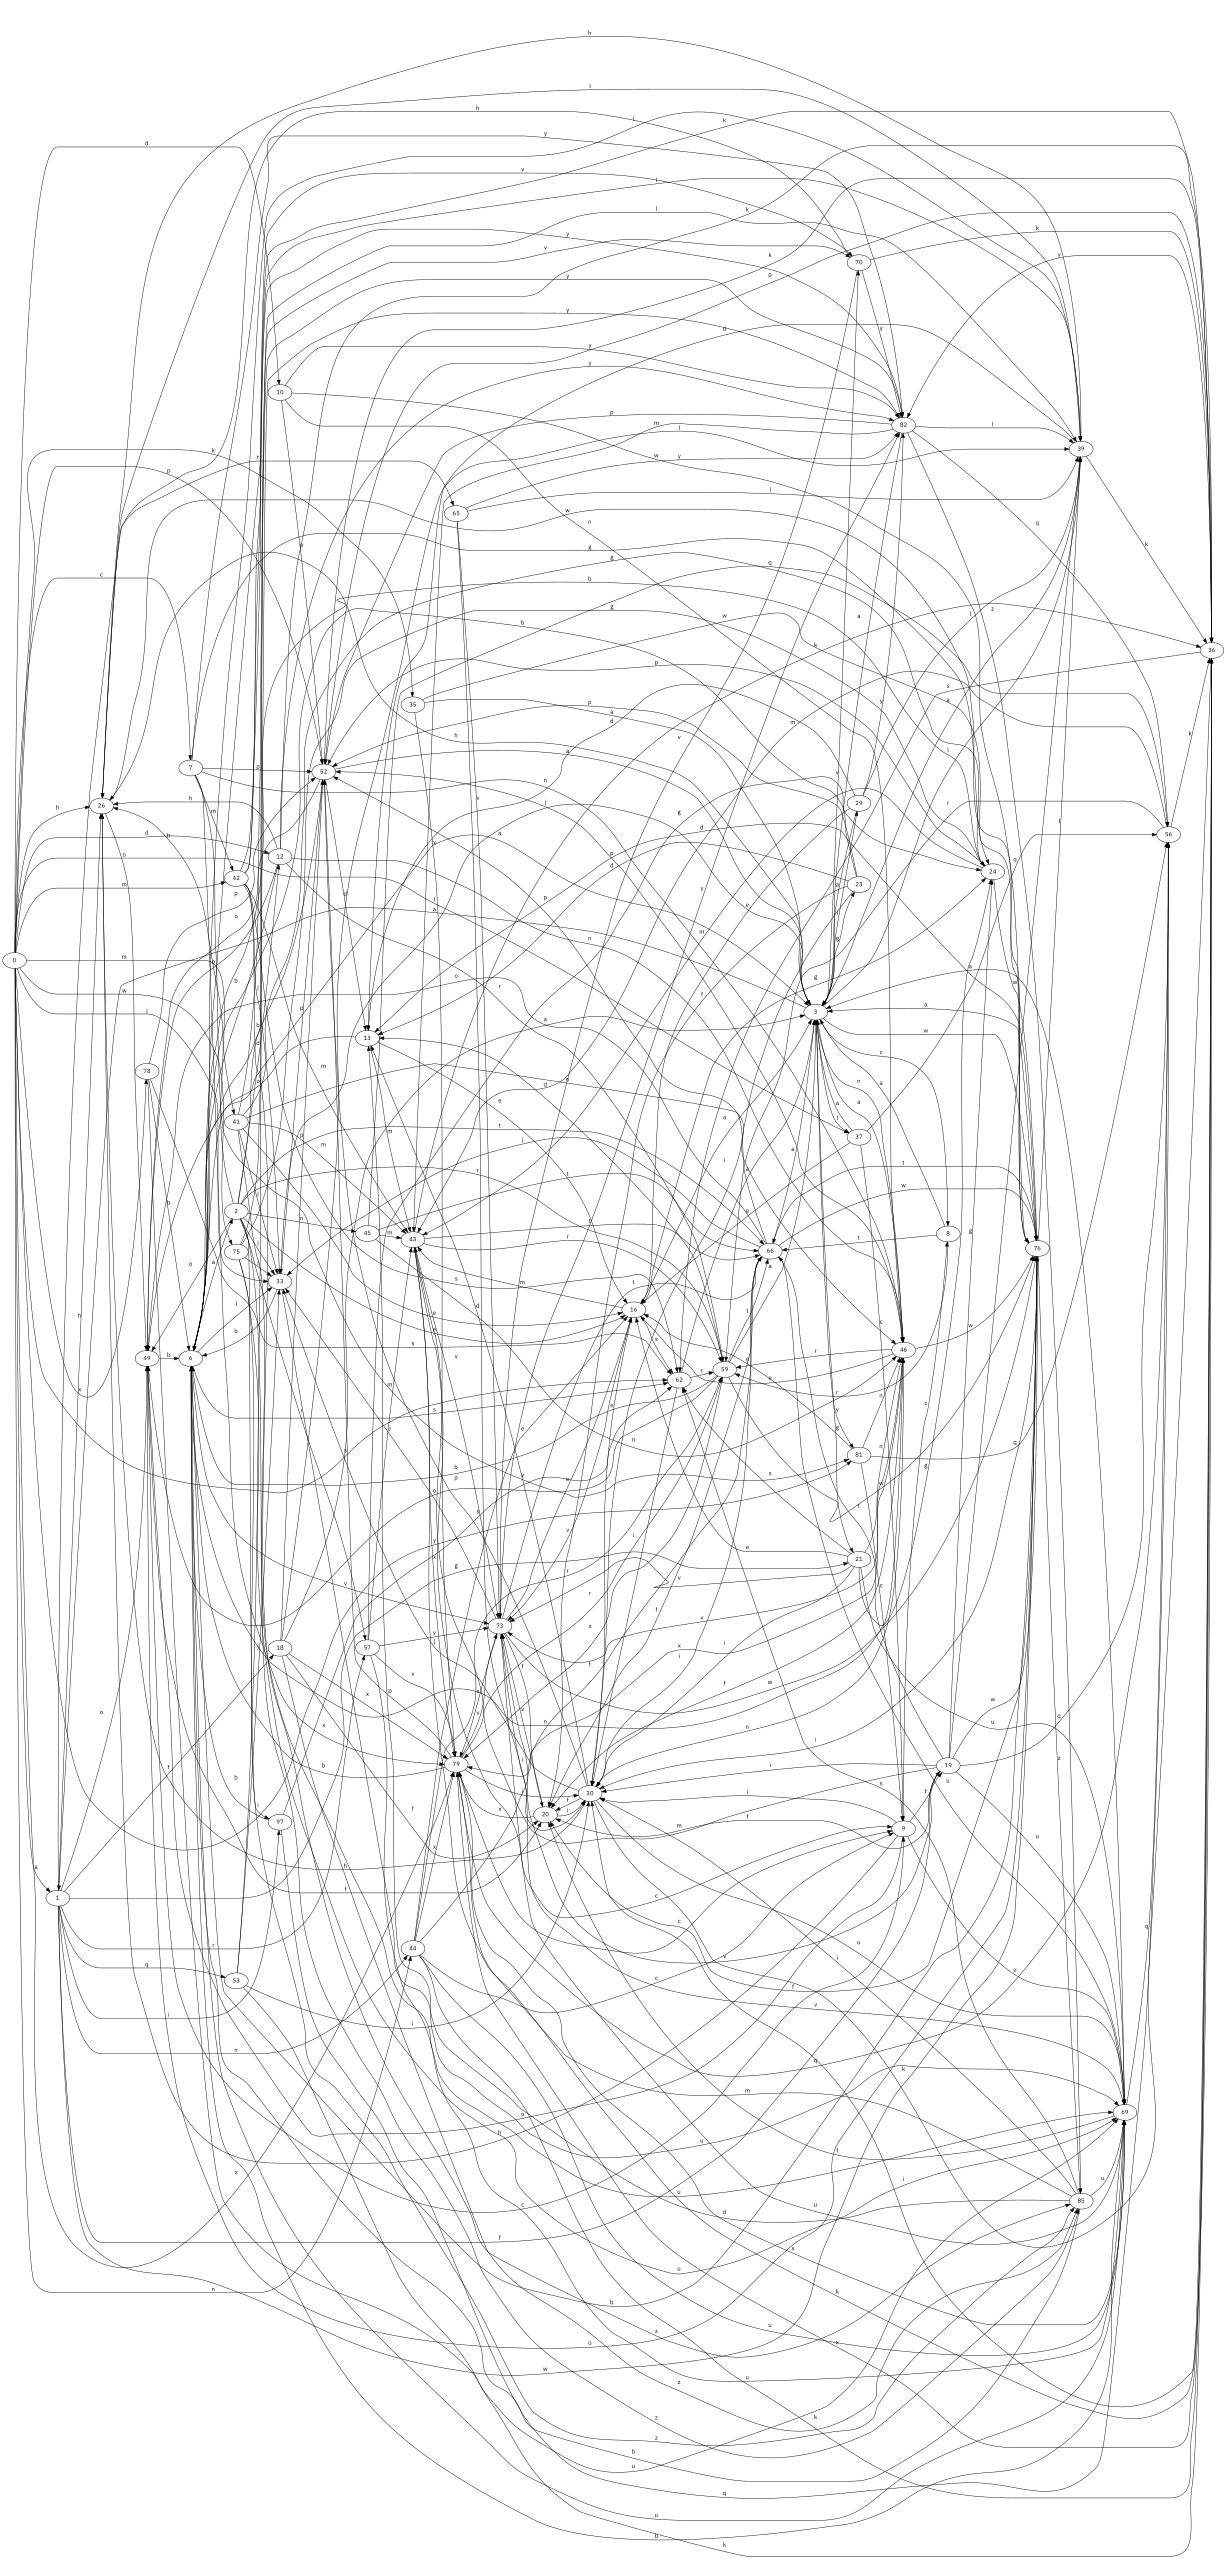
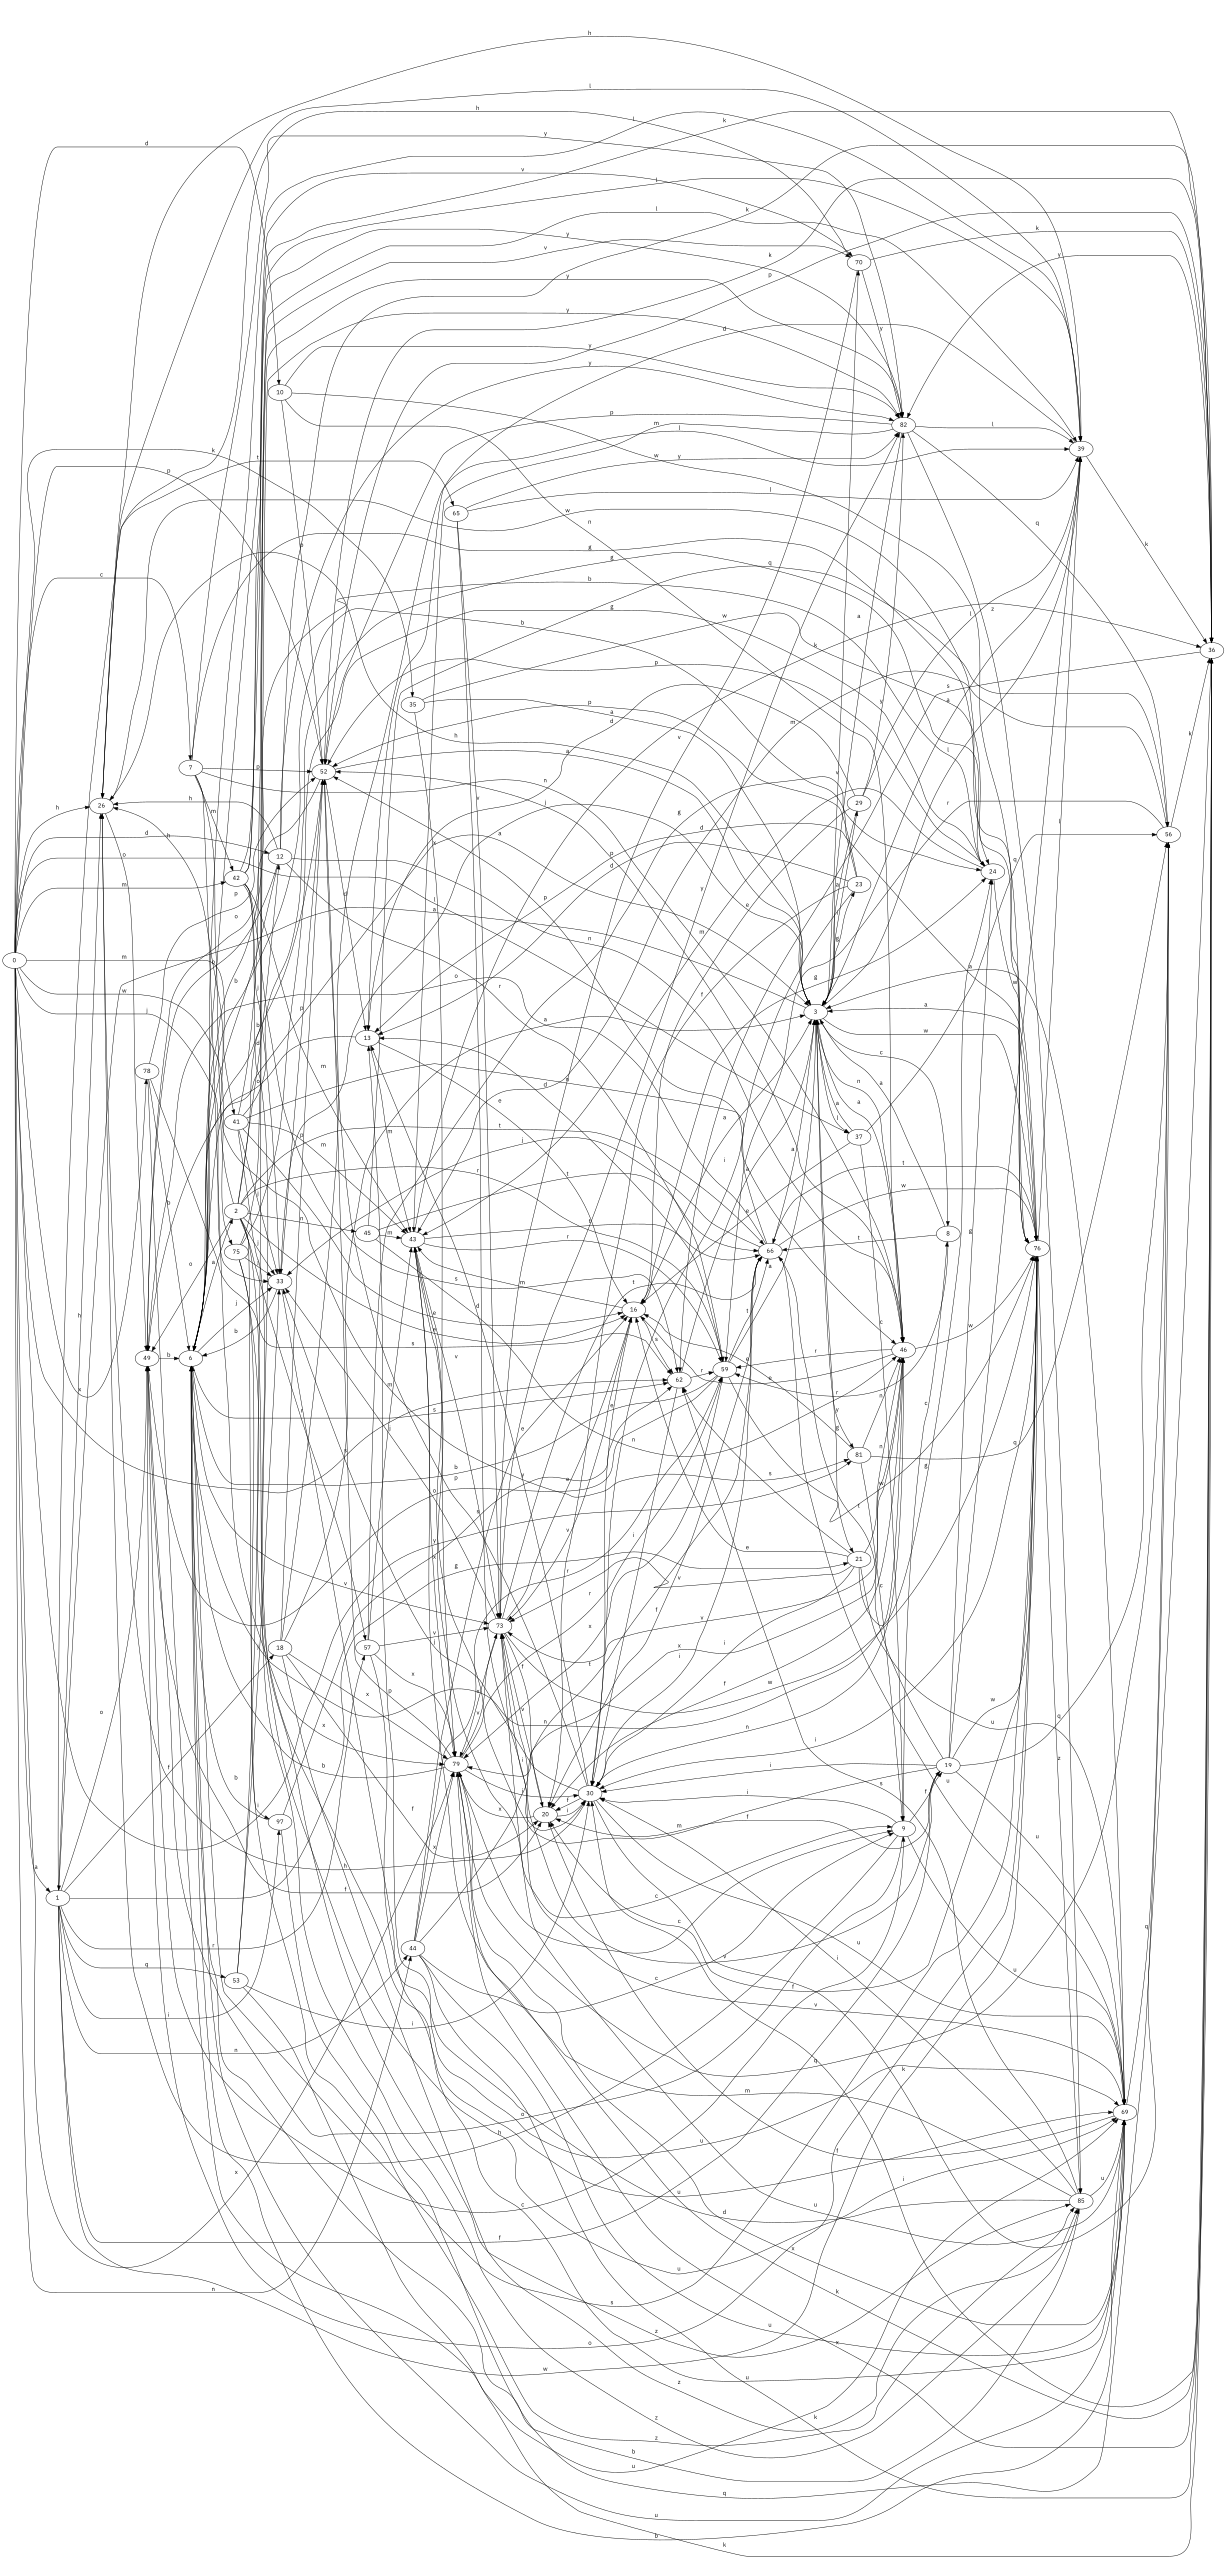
edge "76" -> "6": label "b" -> "s"
